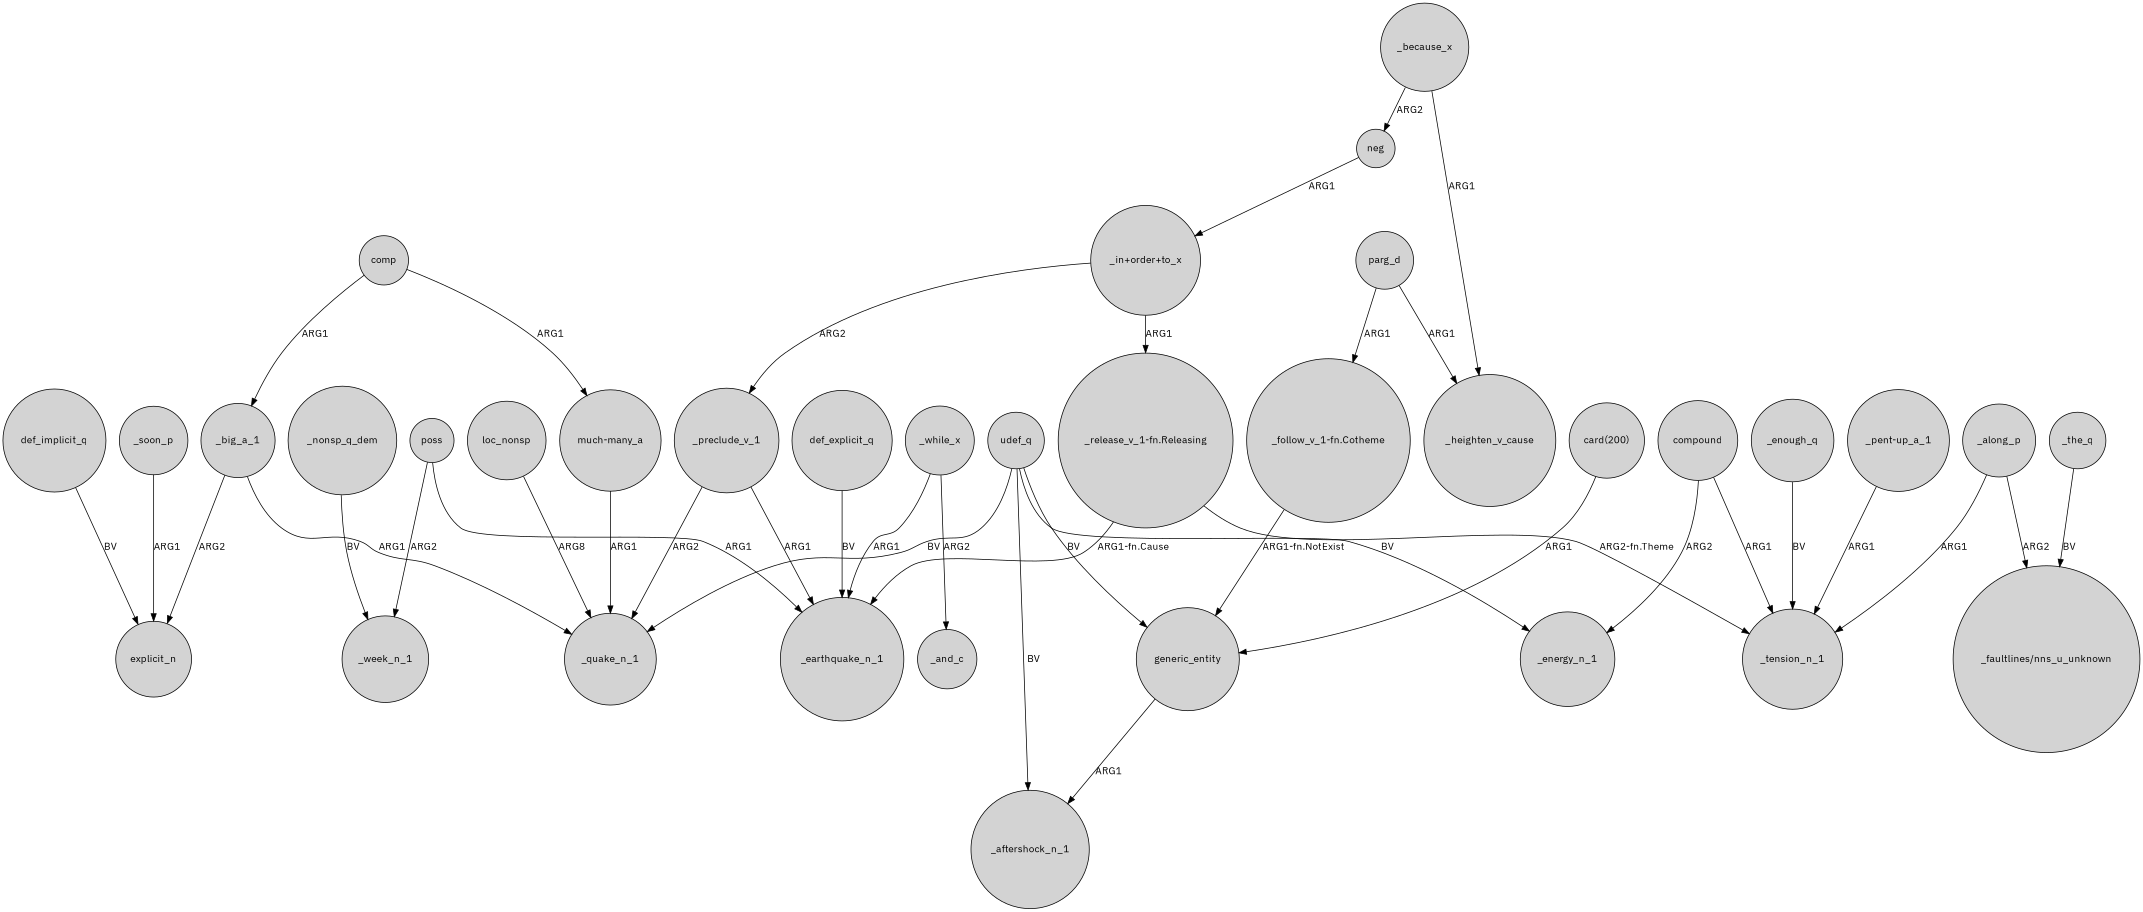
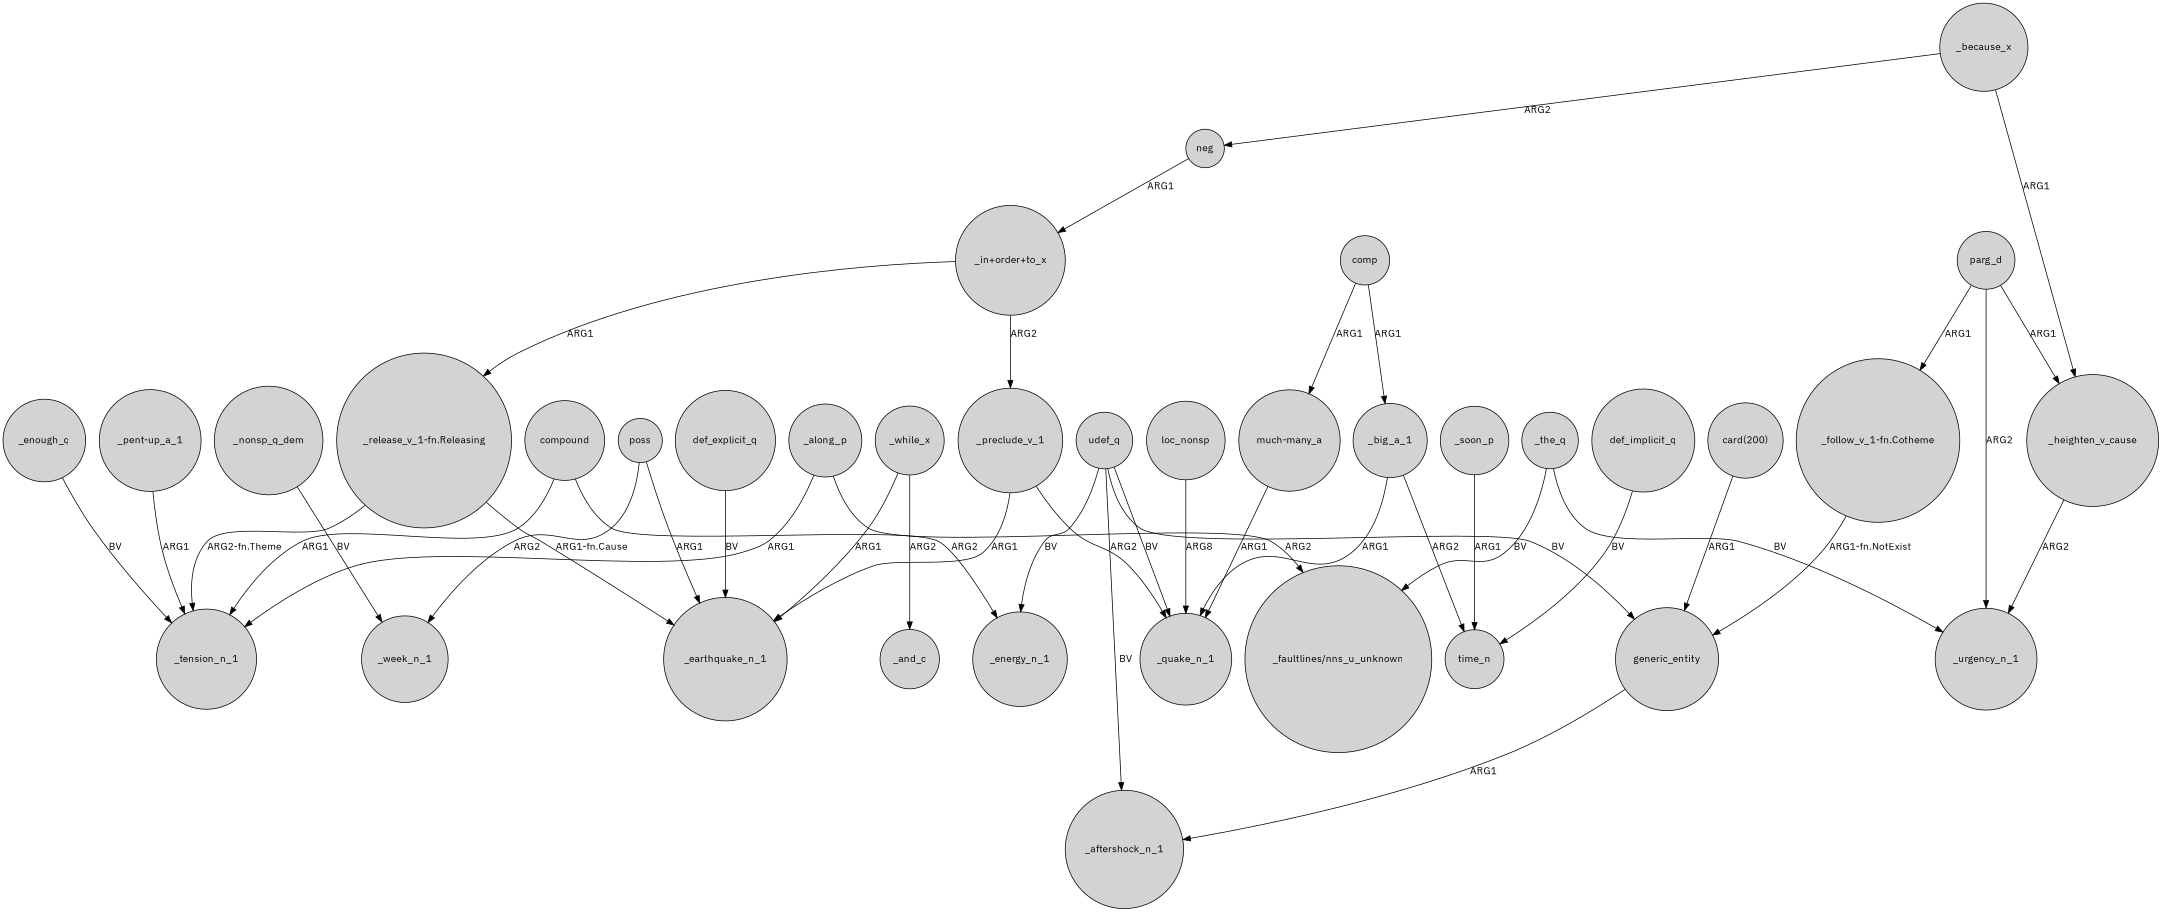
node "explicit_n": label "explicit_n" -> "time_n"
node "_urgency_n_1": added
